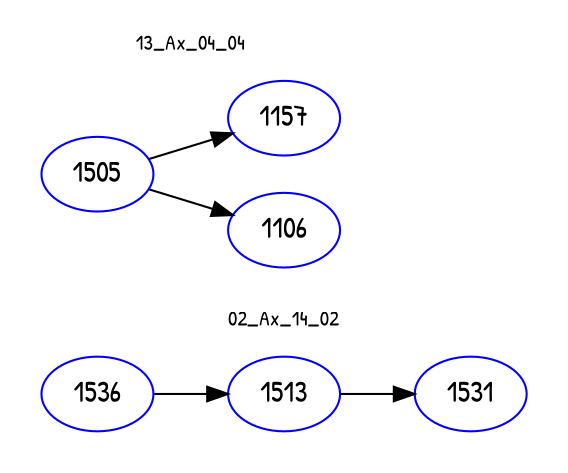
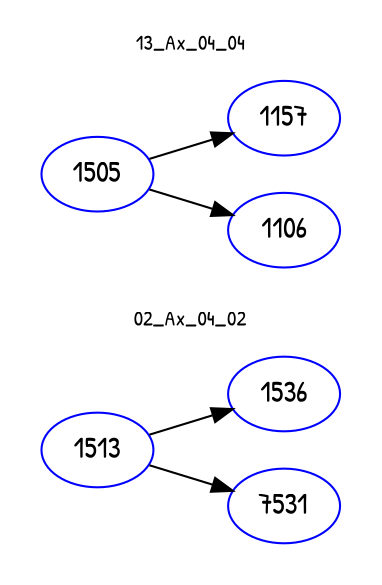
cluster "02_Ax_14_02": label "02_Ax_14_02" -> "02_Ax_04_02"
edge "1536" -> "1513": reversed
node "1531": label "1531" -> "7531"
